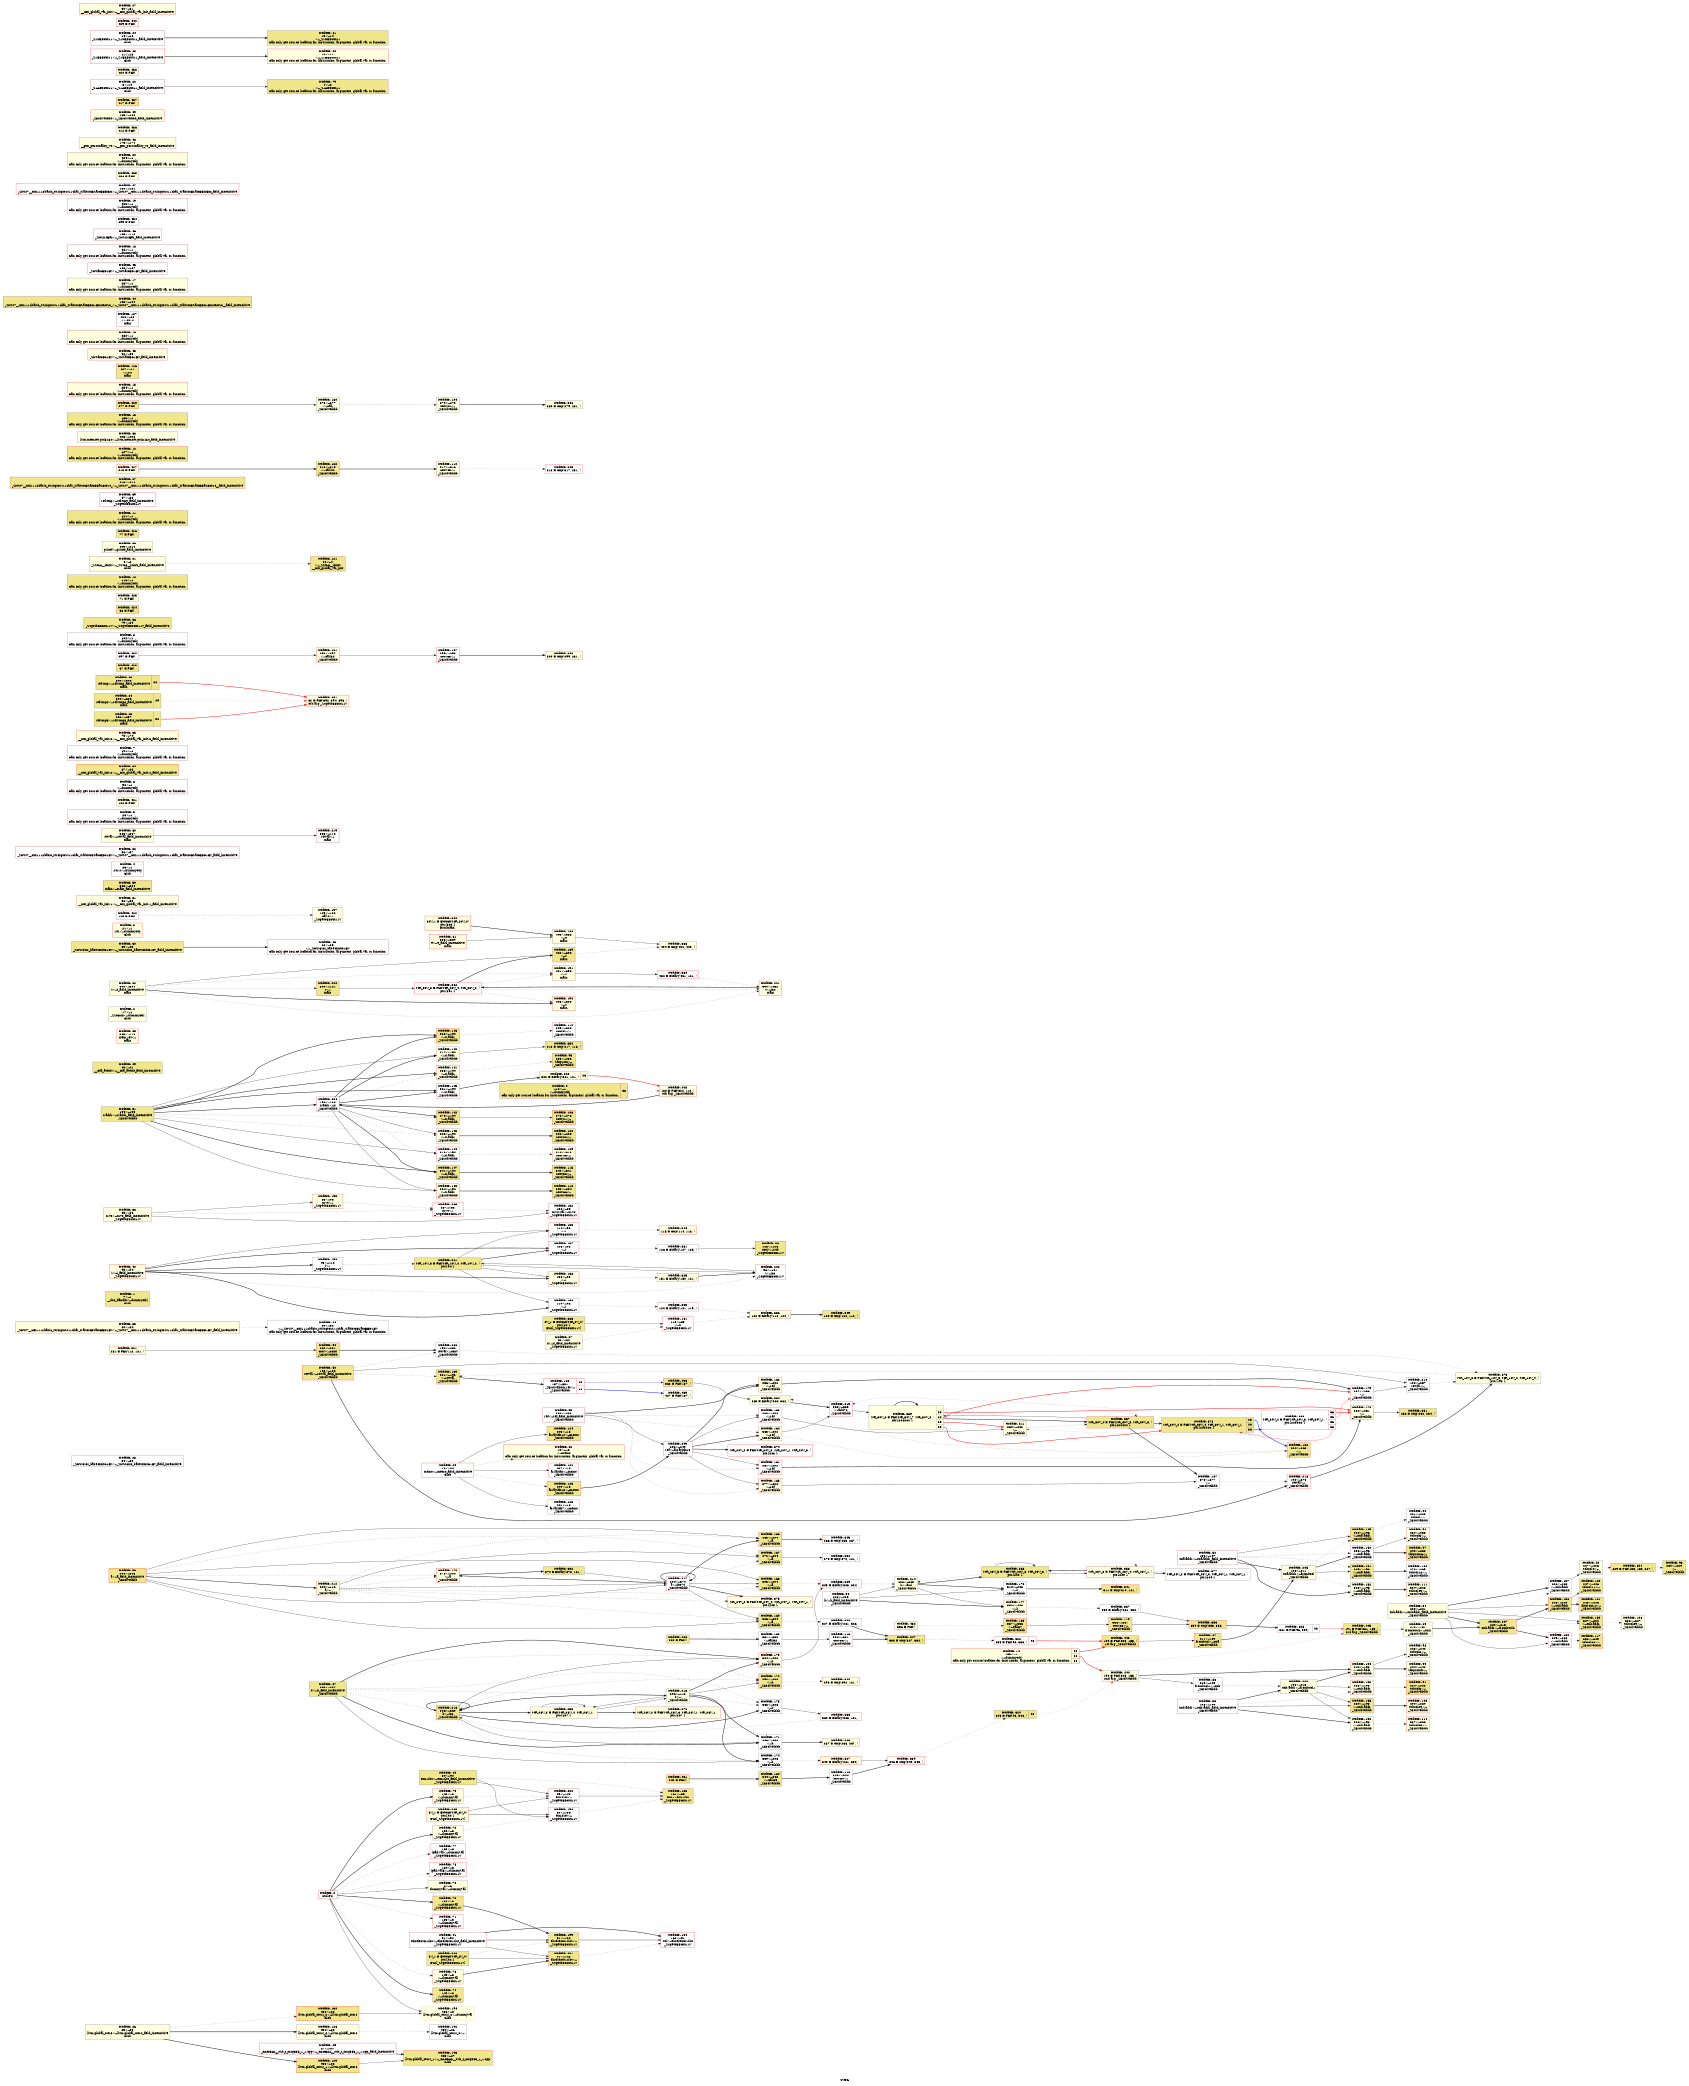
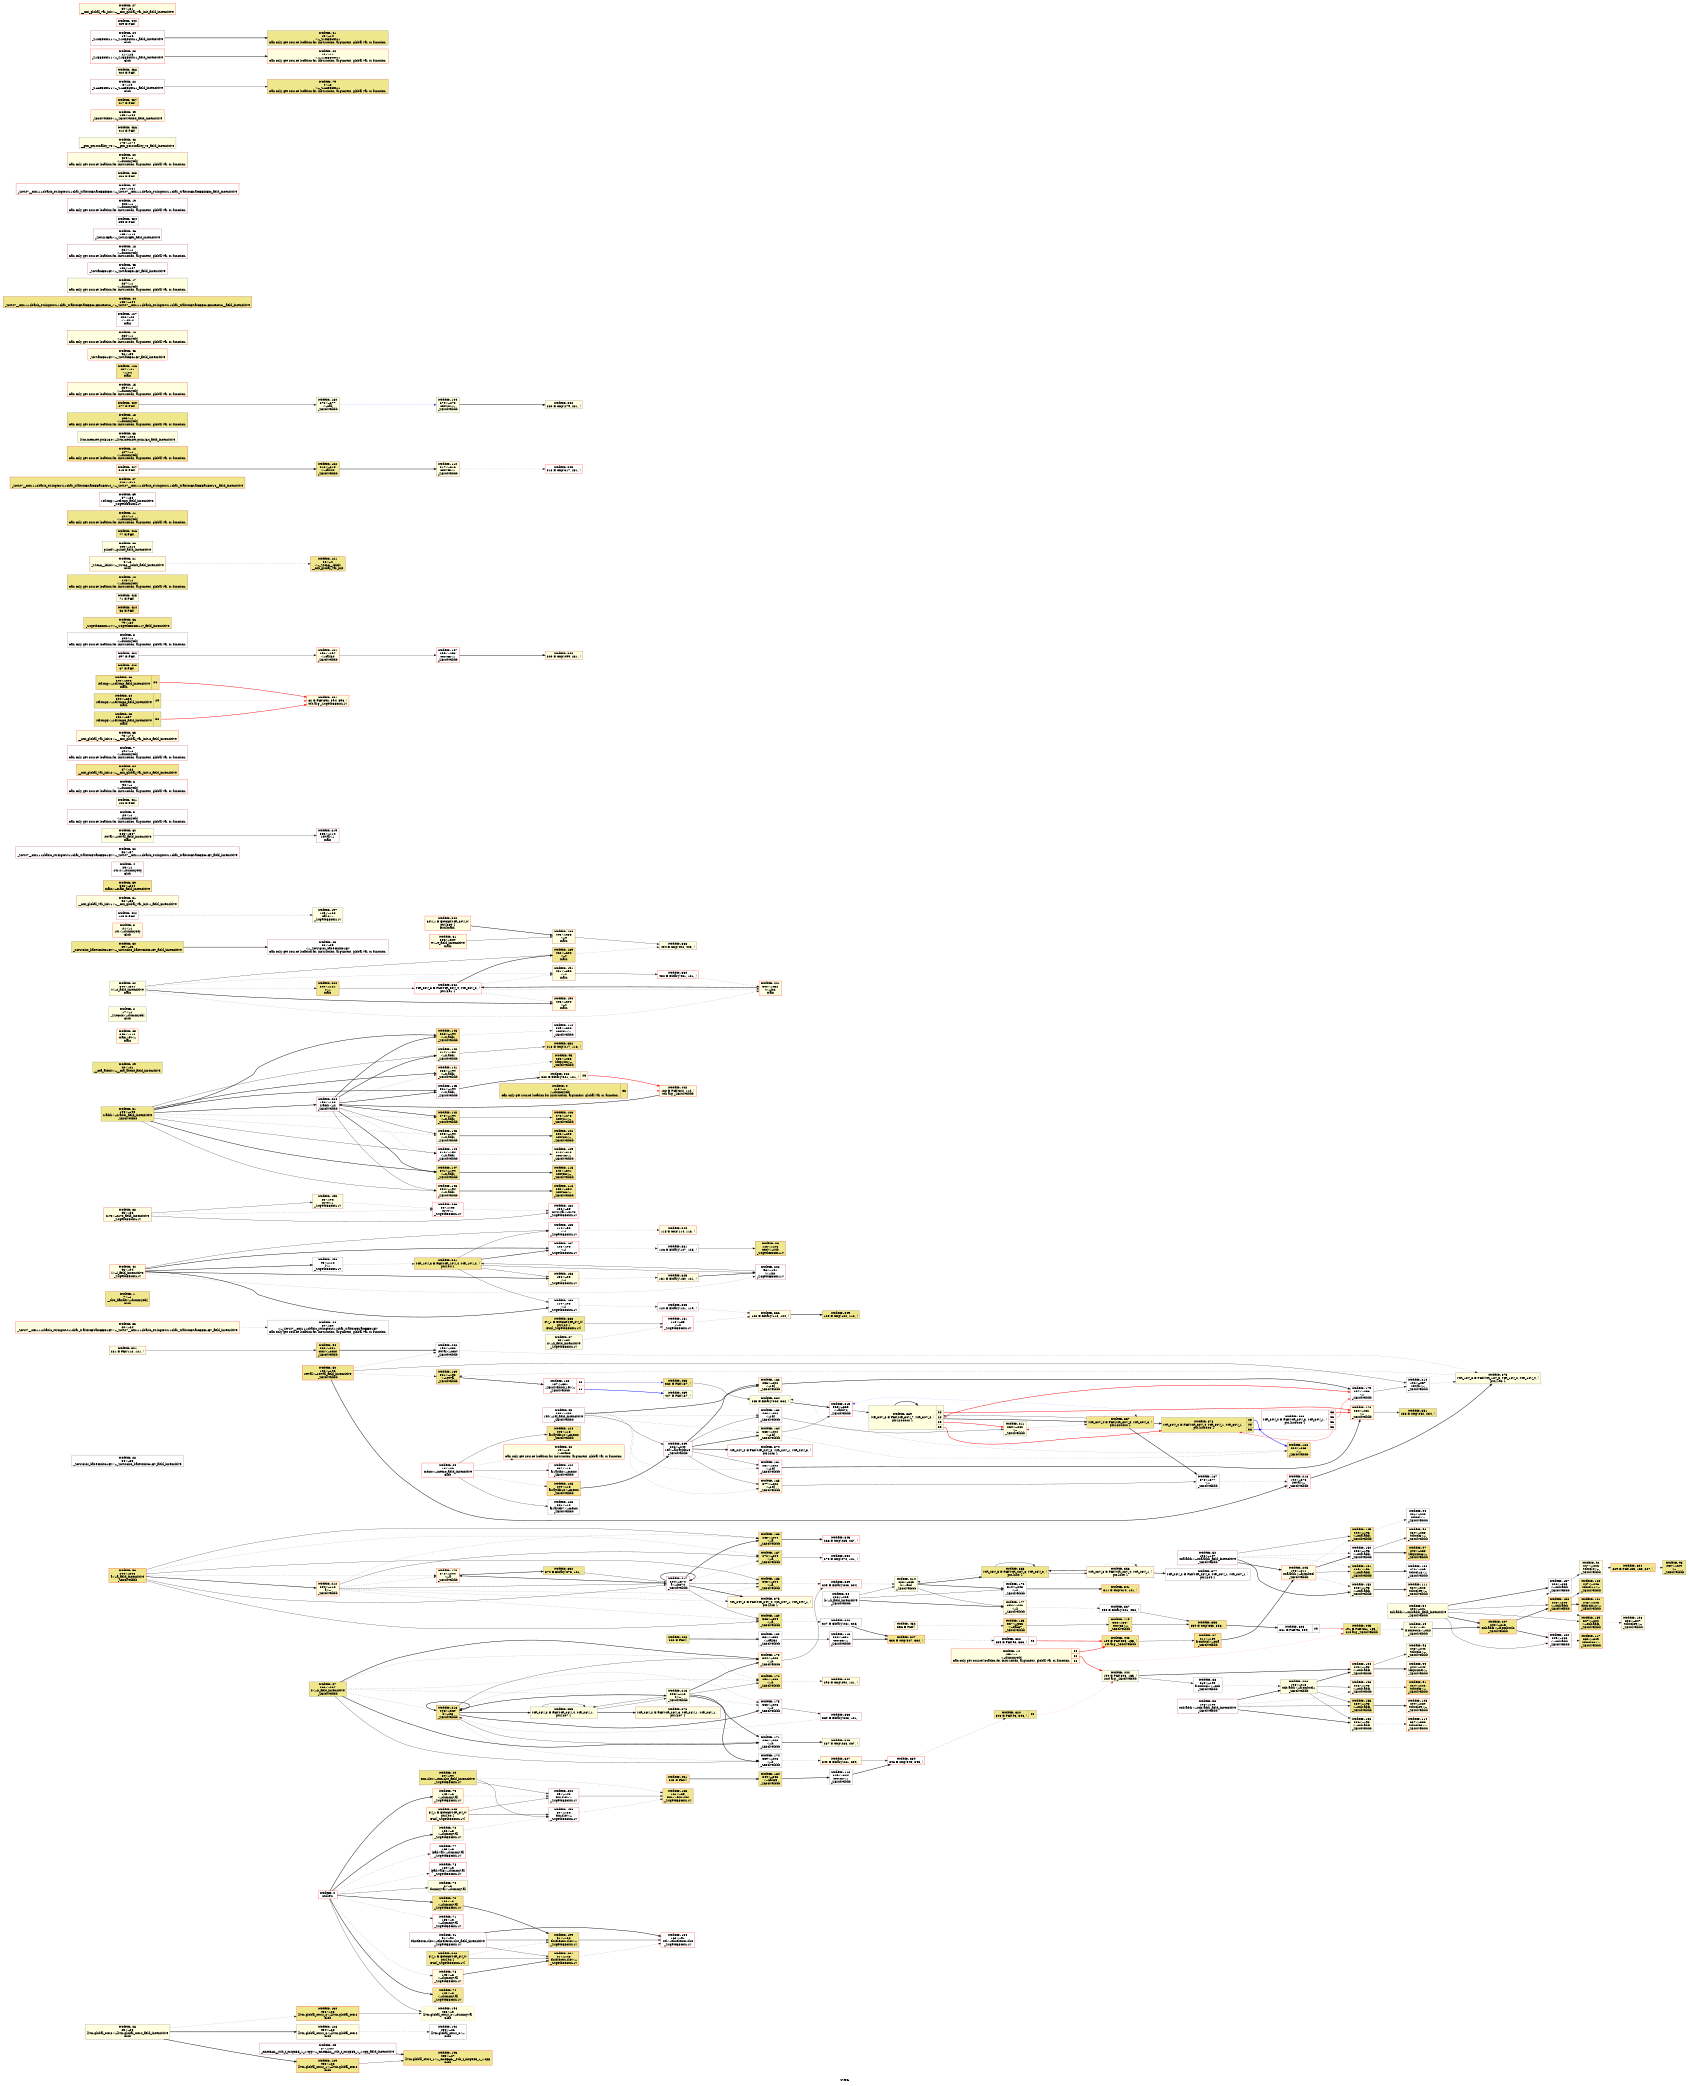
edge "NodeID: 180" -> "NodeID: 104": color black -> blue
edge "NodeID: 207" -> "NodeID: 159": now "NodeID: 158" -> "NodeID: 159"
